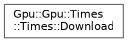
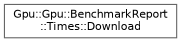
node "Gpu::Gpu::Times ::Times::Download": label "Gpu::Gpu::Times ::Times::Download" -> "Gpu::Gpu::BenchmarkReport ::Times::Download"
